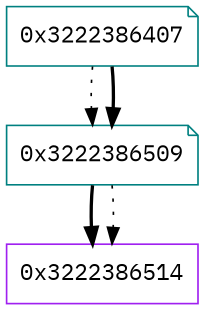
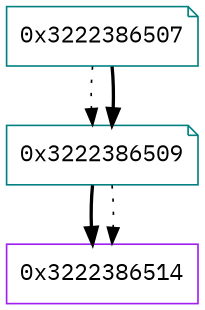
node "0x3222386407": label "0x3222386407" -> "0x3222386507"
